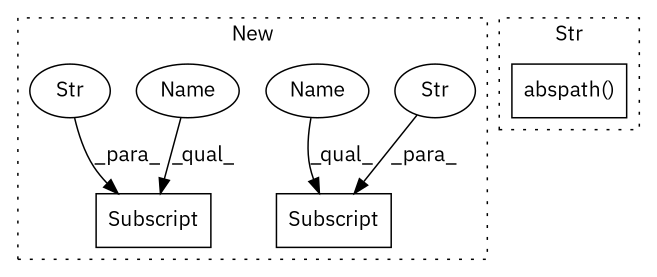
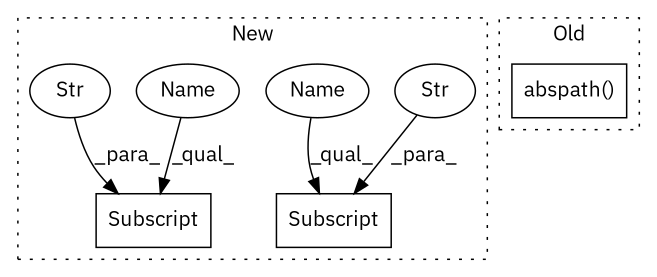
cluster "Str": label "Str" -> "Old"
